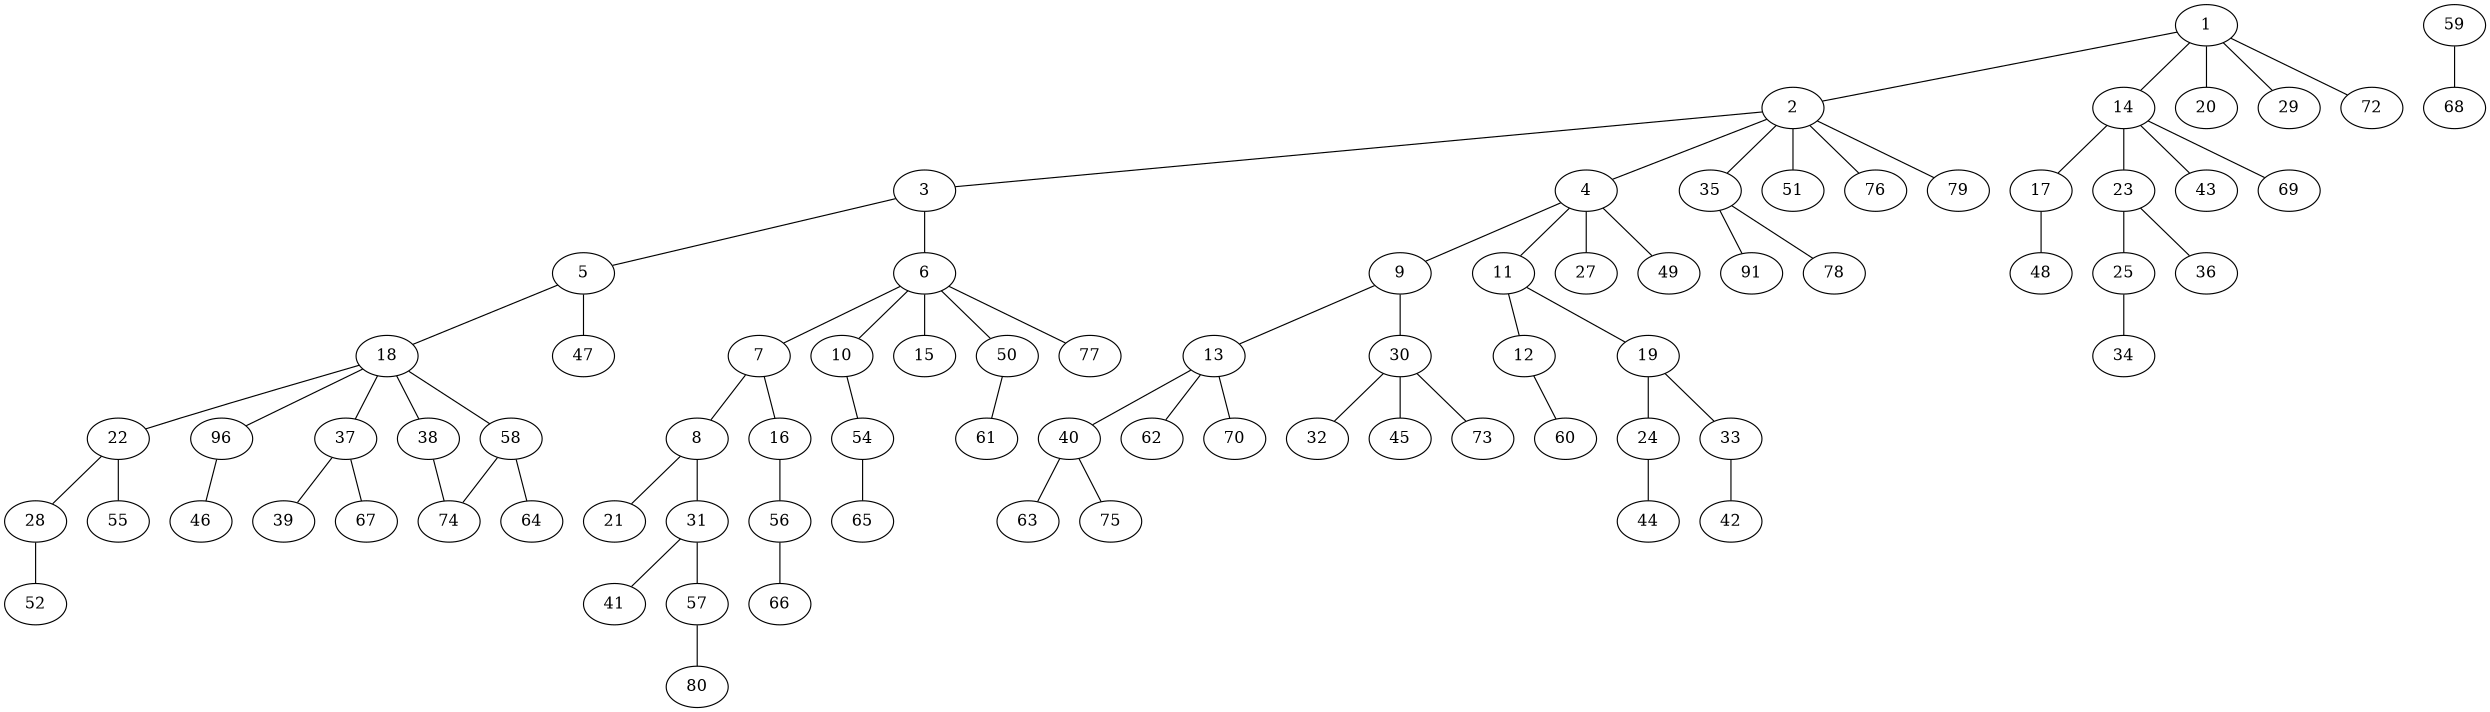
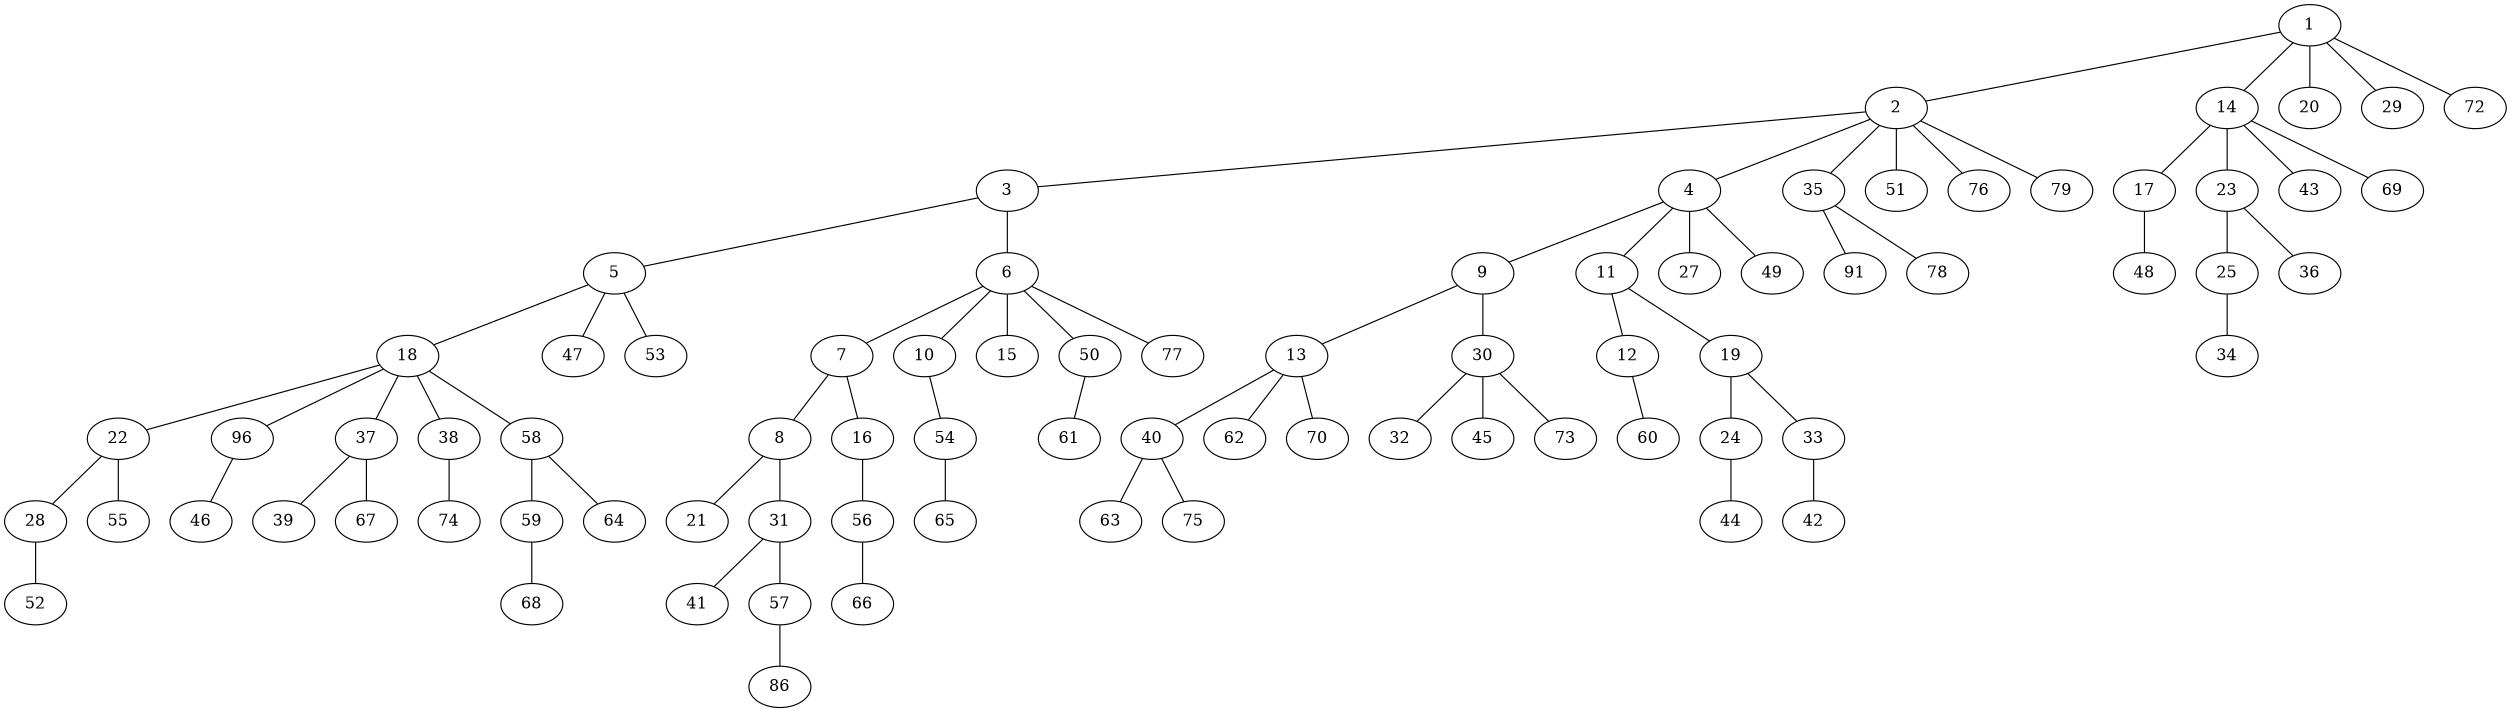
node "53": added
edge "58" -- "74": now "58" -- "59"
node "80": label "80" -> "86"
